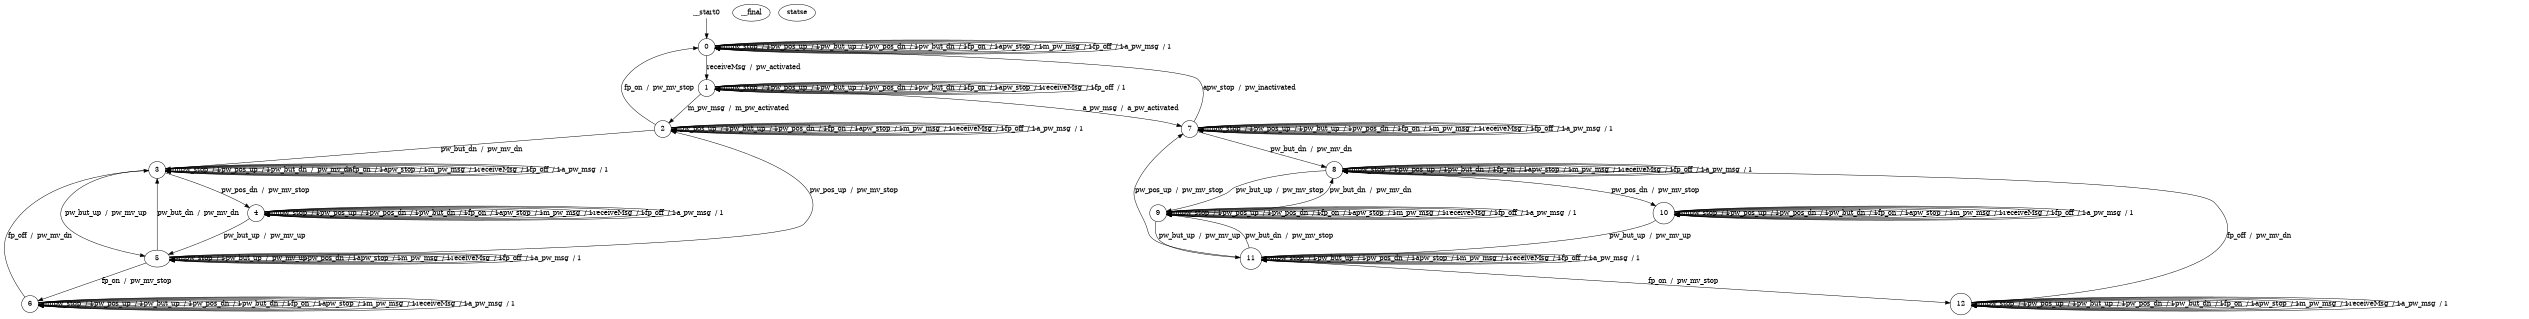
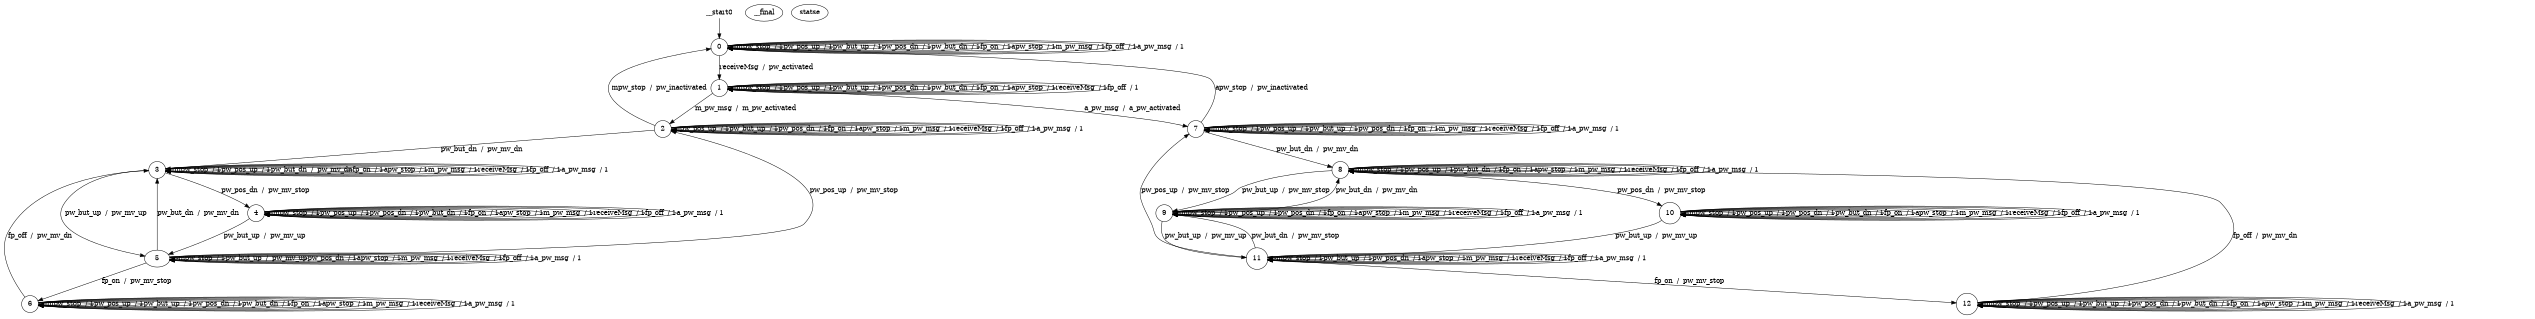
edge "2" -> "0": label "fp_on  /  pw_mv_stop" -> "mpw_stop  /  pw_inactivated"
